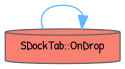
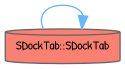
node "SDockTab::OnDrop": label "SDockTab::OnDrop" -> "SDockTab::SDockTab"
